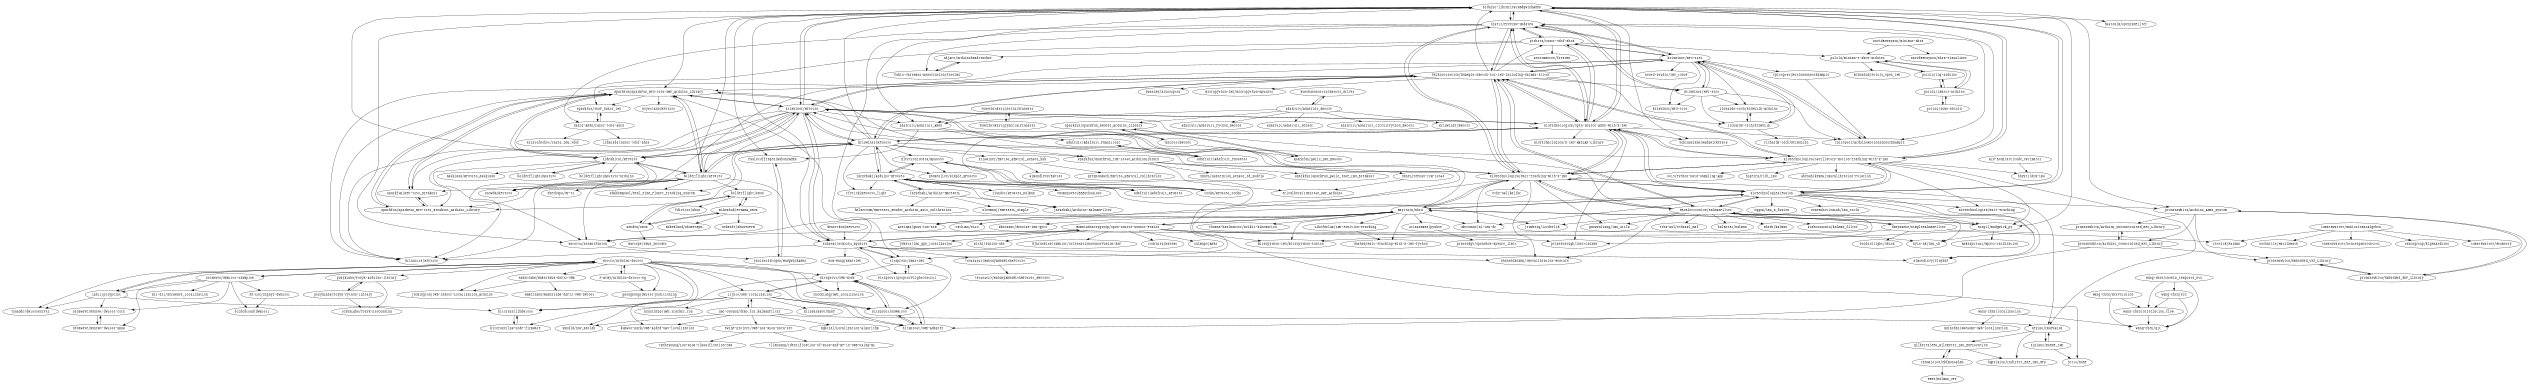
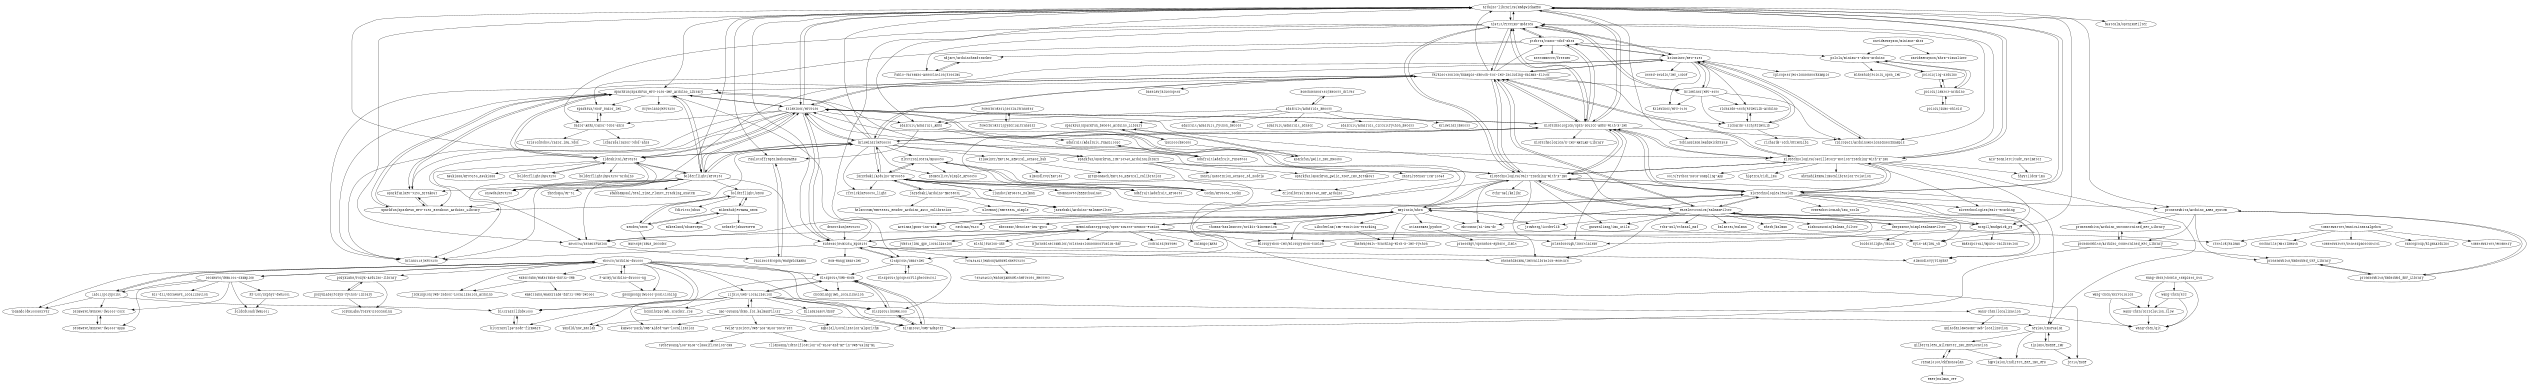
node "micropython-IMU/micropython-mpu9x50": removed
edge "rpicopter/MotionSensorExample" -> "rpicopter/ArduinoMotionSensorExample": removed
edge "xioTechnologies/Open-Source-AHRS-With-x-IMU" -> "TobiasSimon/MadgwickTests": removed
edge "kriswiner/MPU9250" -> "shubhampaul/Real_Time_Planet_Tracking_System": now "kriswiner/MPU9250" -> "Razor-AHRS/razor-9dof-ahrs"
node "cggos/imu_x_fusion": removed
edge "suhetao/stm32f4_mpu9250" -> "KitSprout/QCopterFlightControl": removed
edge "lijx10/uwb-localization" -> "wang-chen/localization": added
